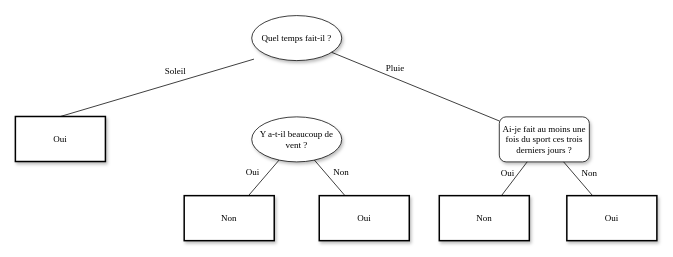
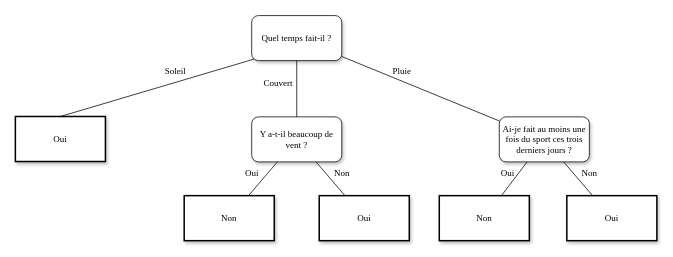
node "Quel temps fait-il ?": shape ellipse -> rounded rectangle
edge "Quel temps fait-il ?" -- "Y a-t-il beaucoup de vent ?": added, label "Couvert"
node "Y a-t-il beaucoup de vent ?": shape ellipse -> rounded rectangle
